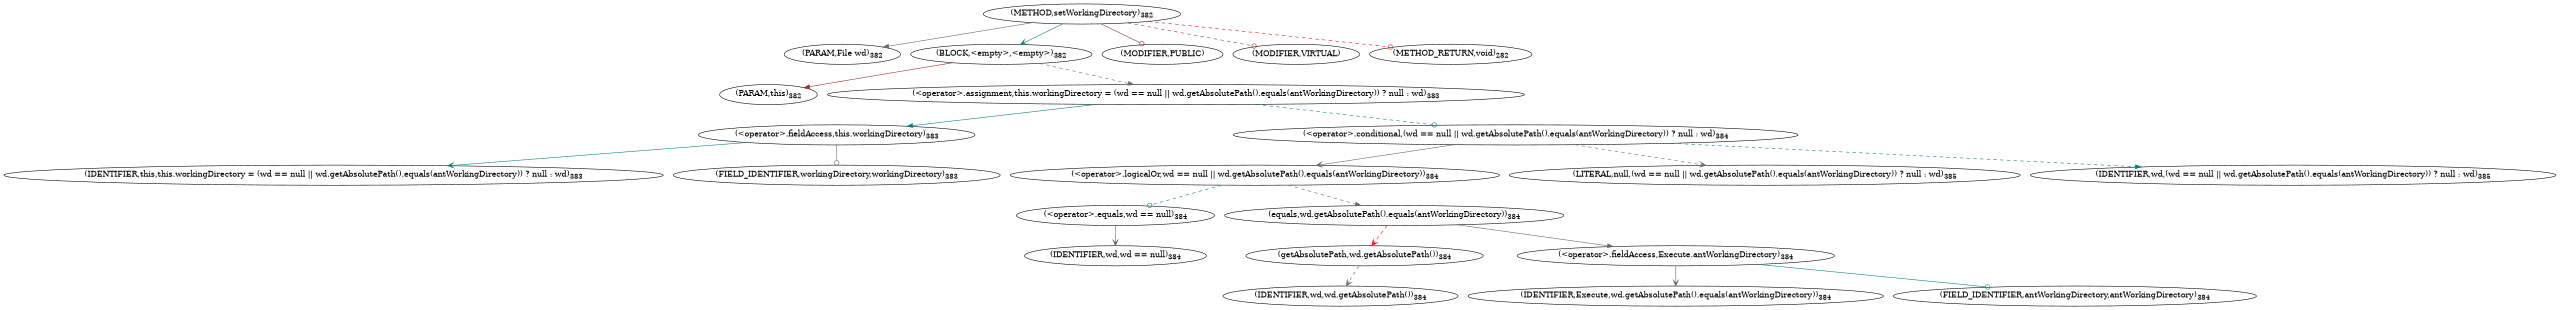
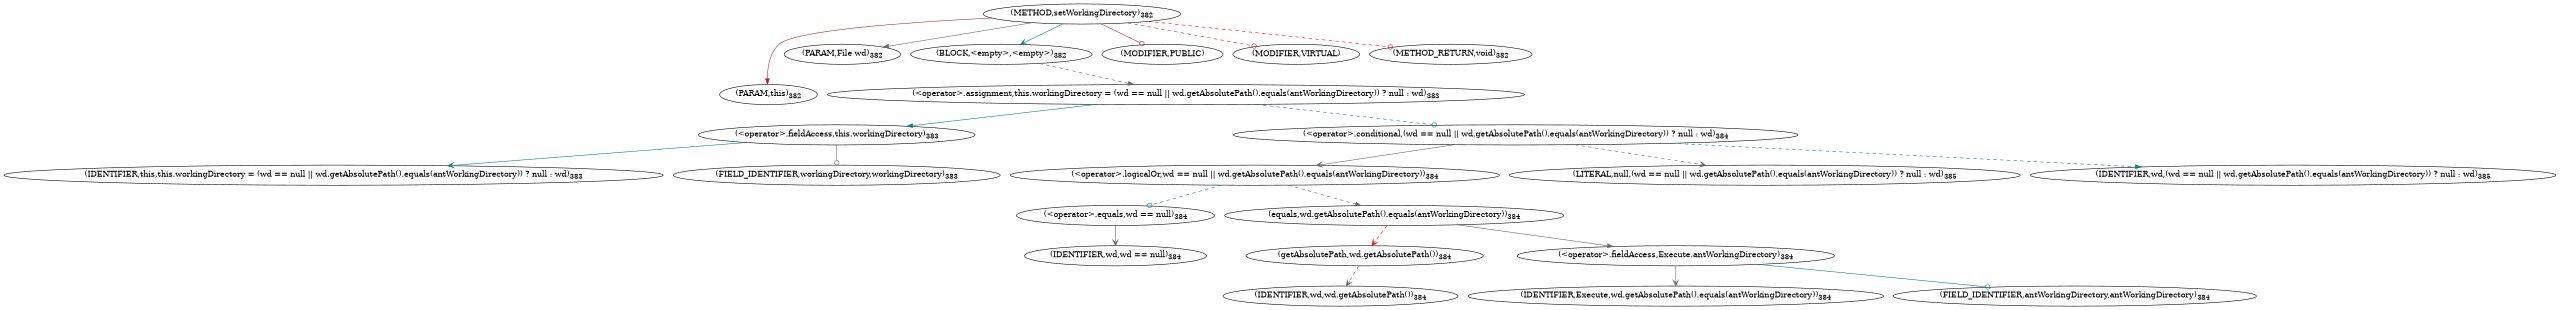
node "(METHOD_RETURN,void)": text "282" -> "382"
edge "(BLOCK,<empty>,<empty>)" -> "(PARAM,this)": now "(METHOD,setWorkingDirectory)" -> "(PARAM,this)"
